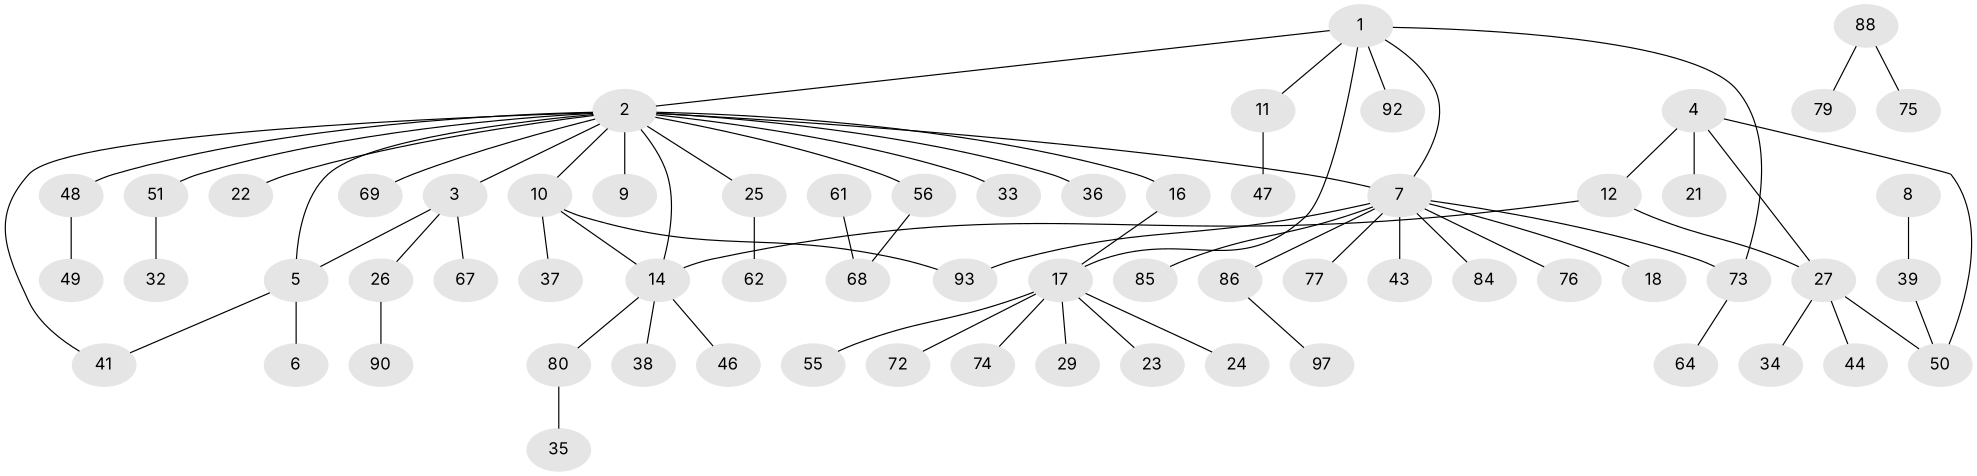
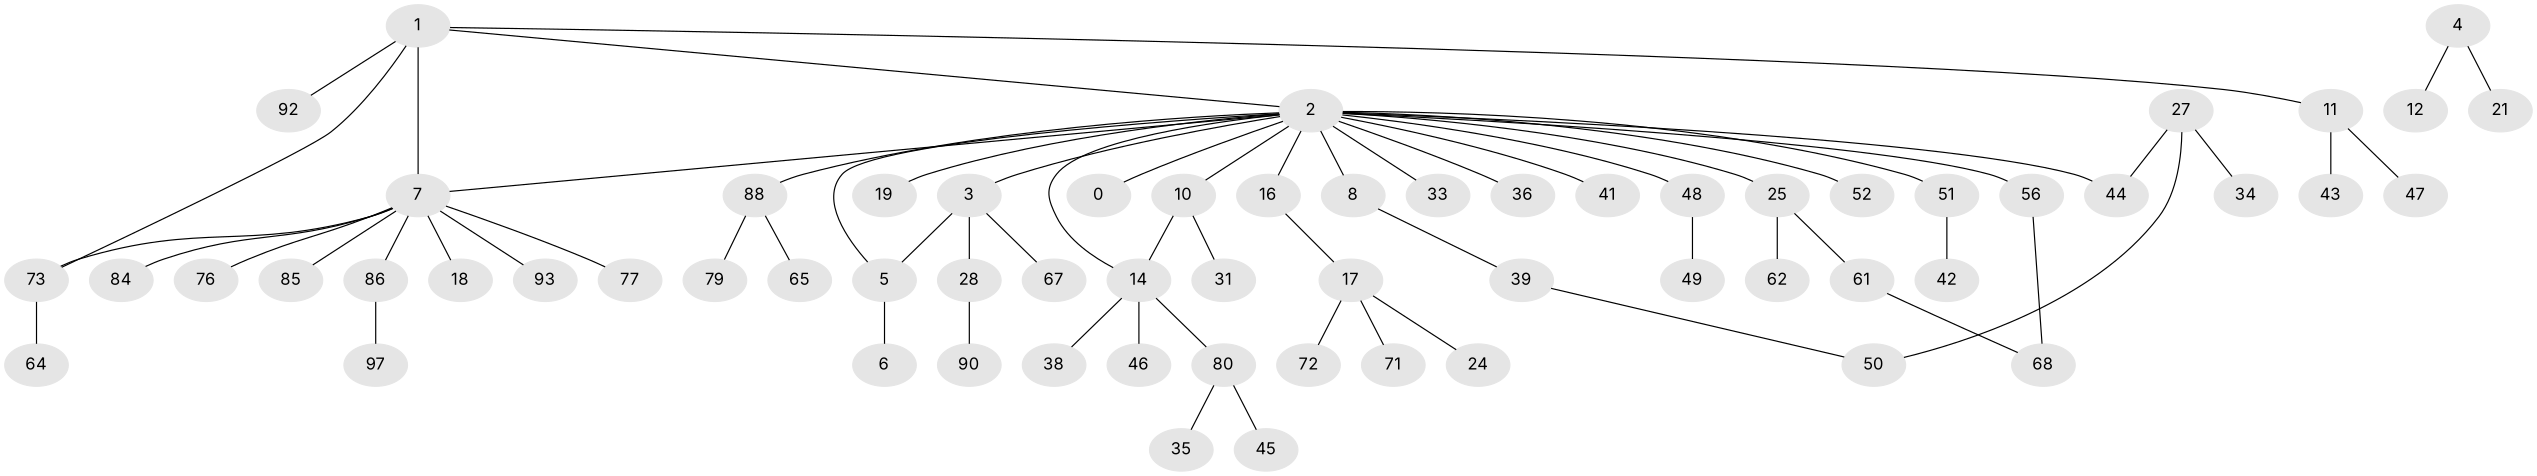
node "75": label "75" -> "65"
edge "2" -- "88": added
edge "2" -- "44": added
edge "2" -- "8": added
edge "4" -- "50": removed
edge "4" -- "27": removed
node "22": label "22" -> "52"
node "69": label "69" -> "19"
node "9": label "9" -> "0"
edge "1" -- "17": removed
edge "12" -- "14": removed
edge "7" -- "43": now "11" -- "43"
edge "12" -- "27": removed
edge "25" -- "61": added
edge "10" -- "93": removed
node "32": label "32" -> "42"
node "26": label "26" -> "28"
node "37": label "37" -> "31"
edge "5" -- "41": removed
node "55": removed
node "74": label "74" -> "71"
node "29": removed
node "23": removed
node "45": added
